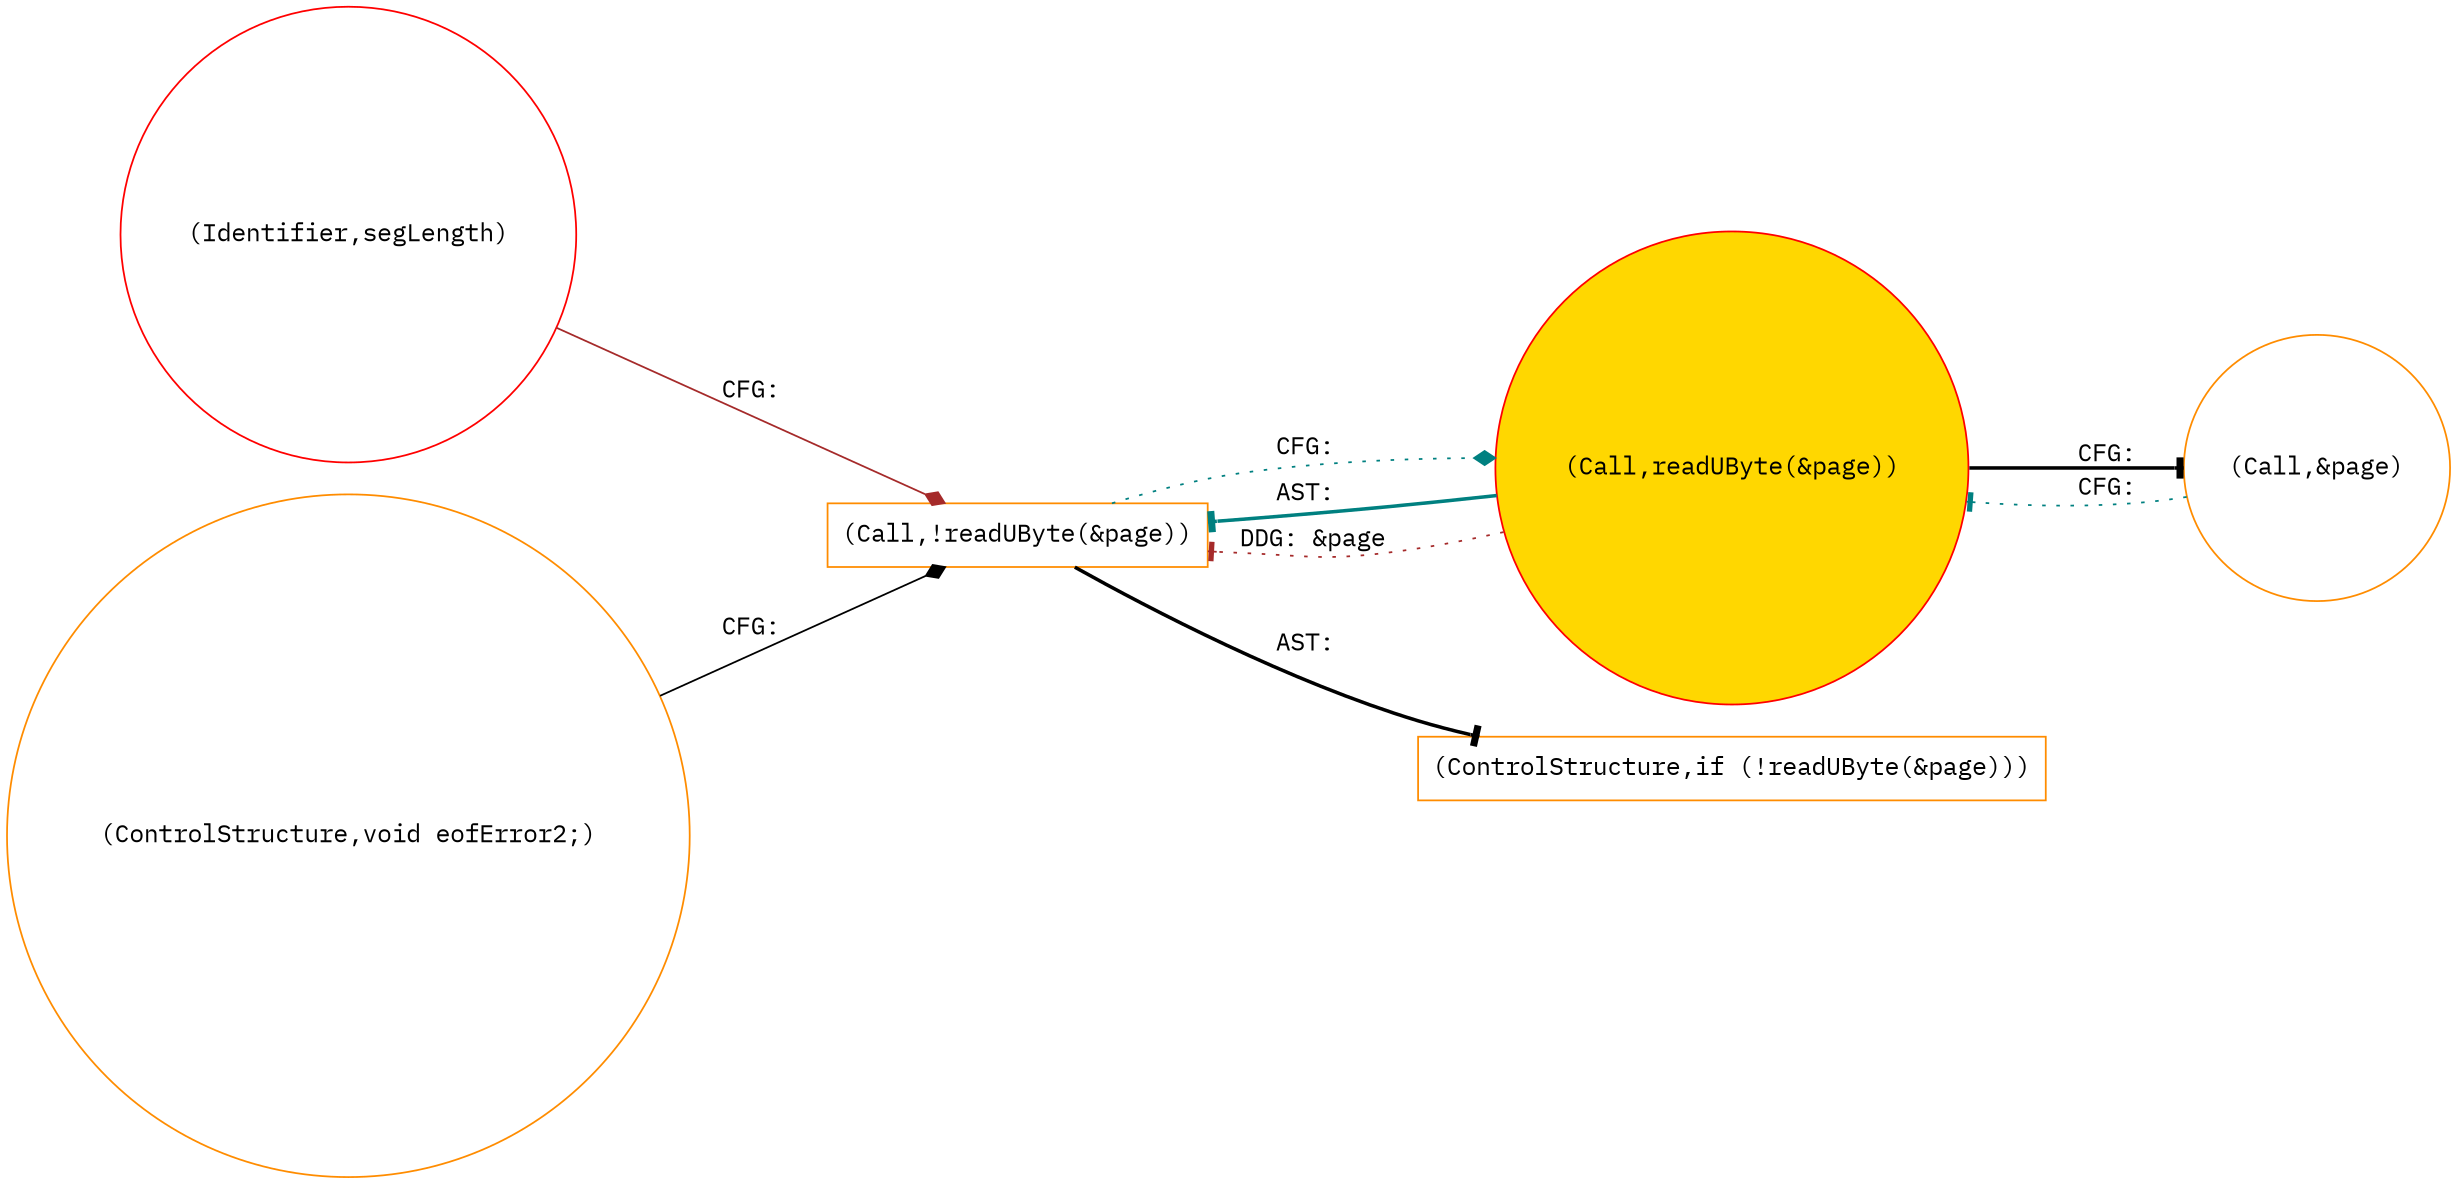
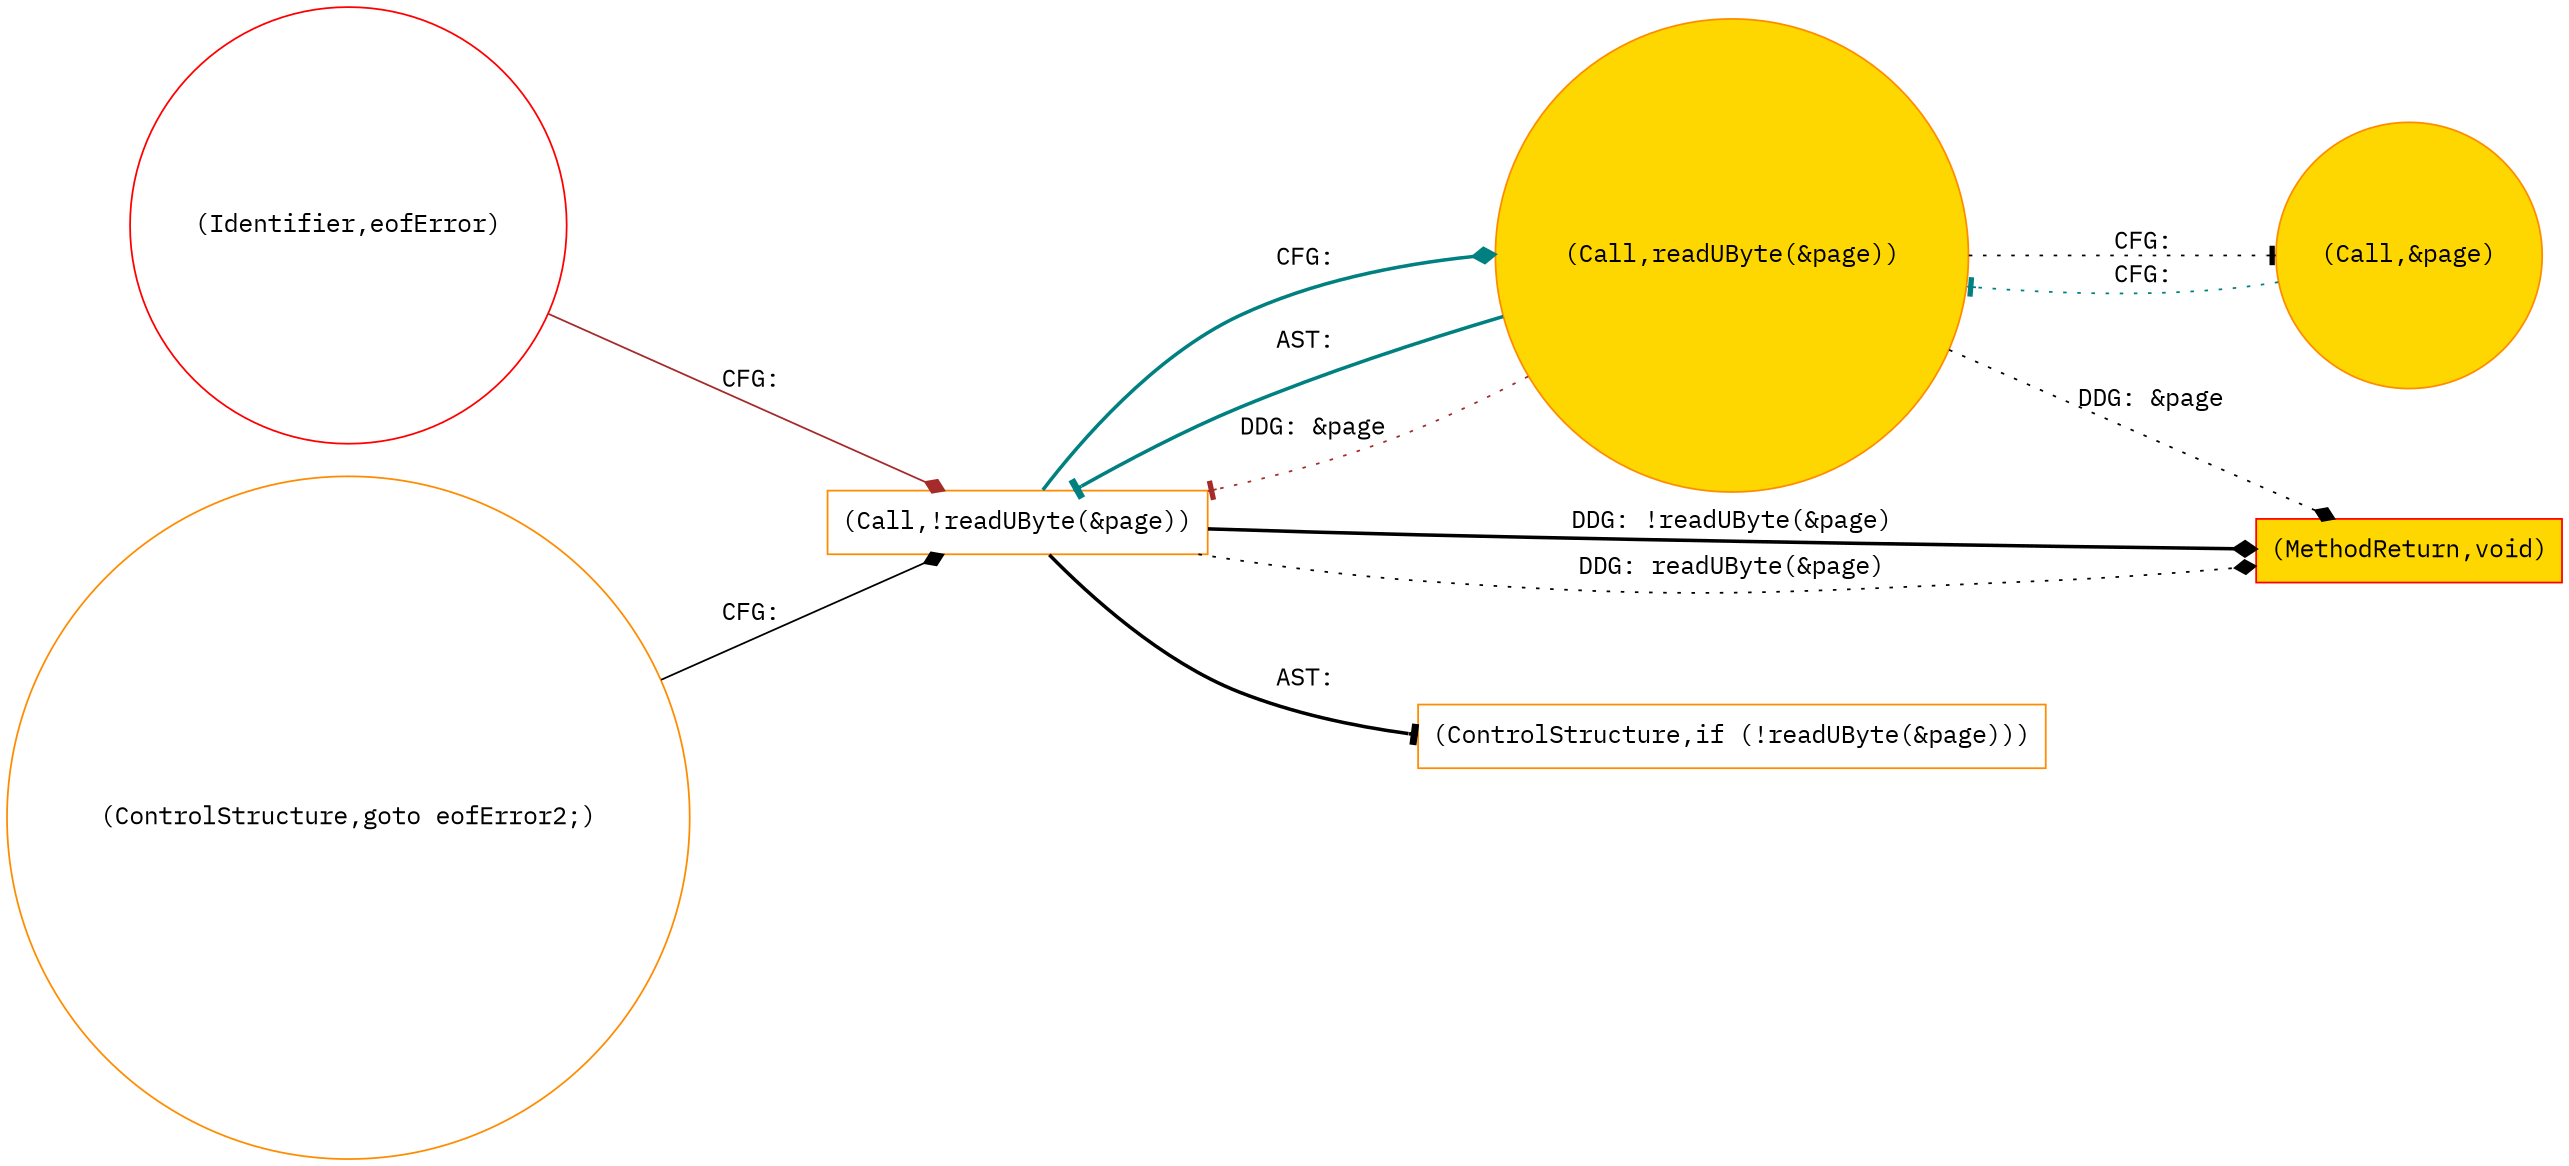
node "(Identifier,segLength)": label "(Identifier,segLength)" -> "(Identifier,eofError)"
edge "(Call,!readUByte(&page))" -> "(Call,readUByte(&page))": style dotted -> bold
node "(Call,readUByte(&page))": color red -> darkorange
edge "(Call,readUByte(&page))" -> "(Call,&page)": style bold -> dotted
node "(Call,&page)": fillcolor white -> gold
node "(MethodReturn,void)": added
node "(ControlStructure,void eofError2;)": label "(ControlStructure,void eofError2;)" -> "(ControlStructure,goto eofError2;)"
